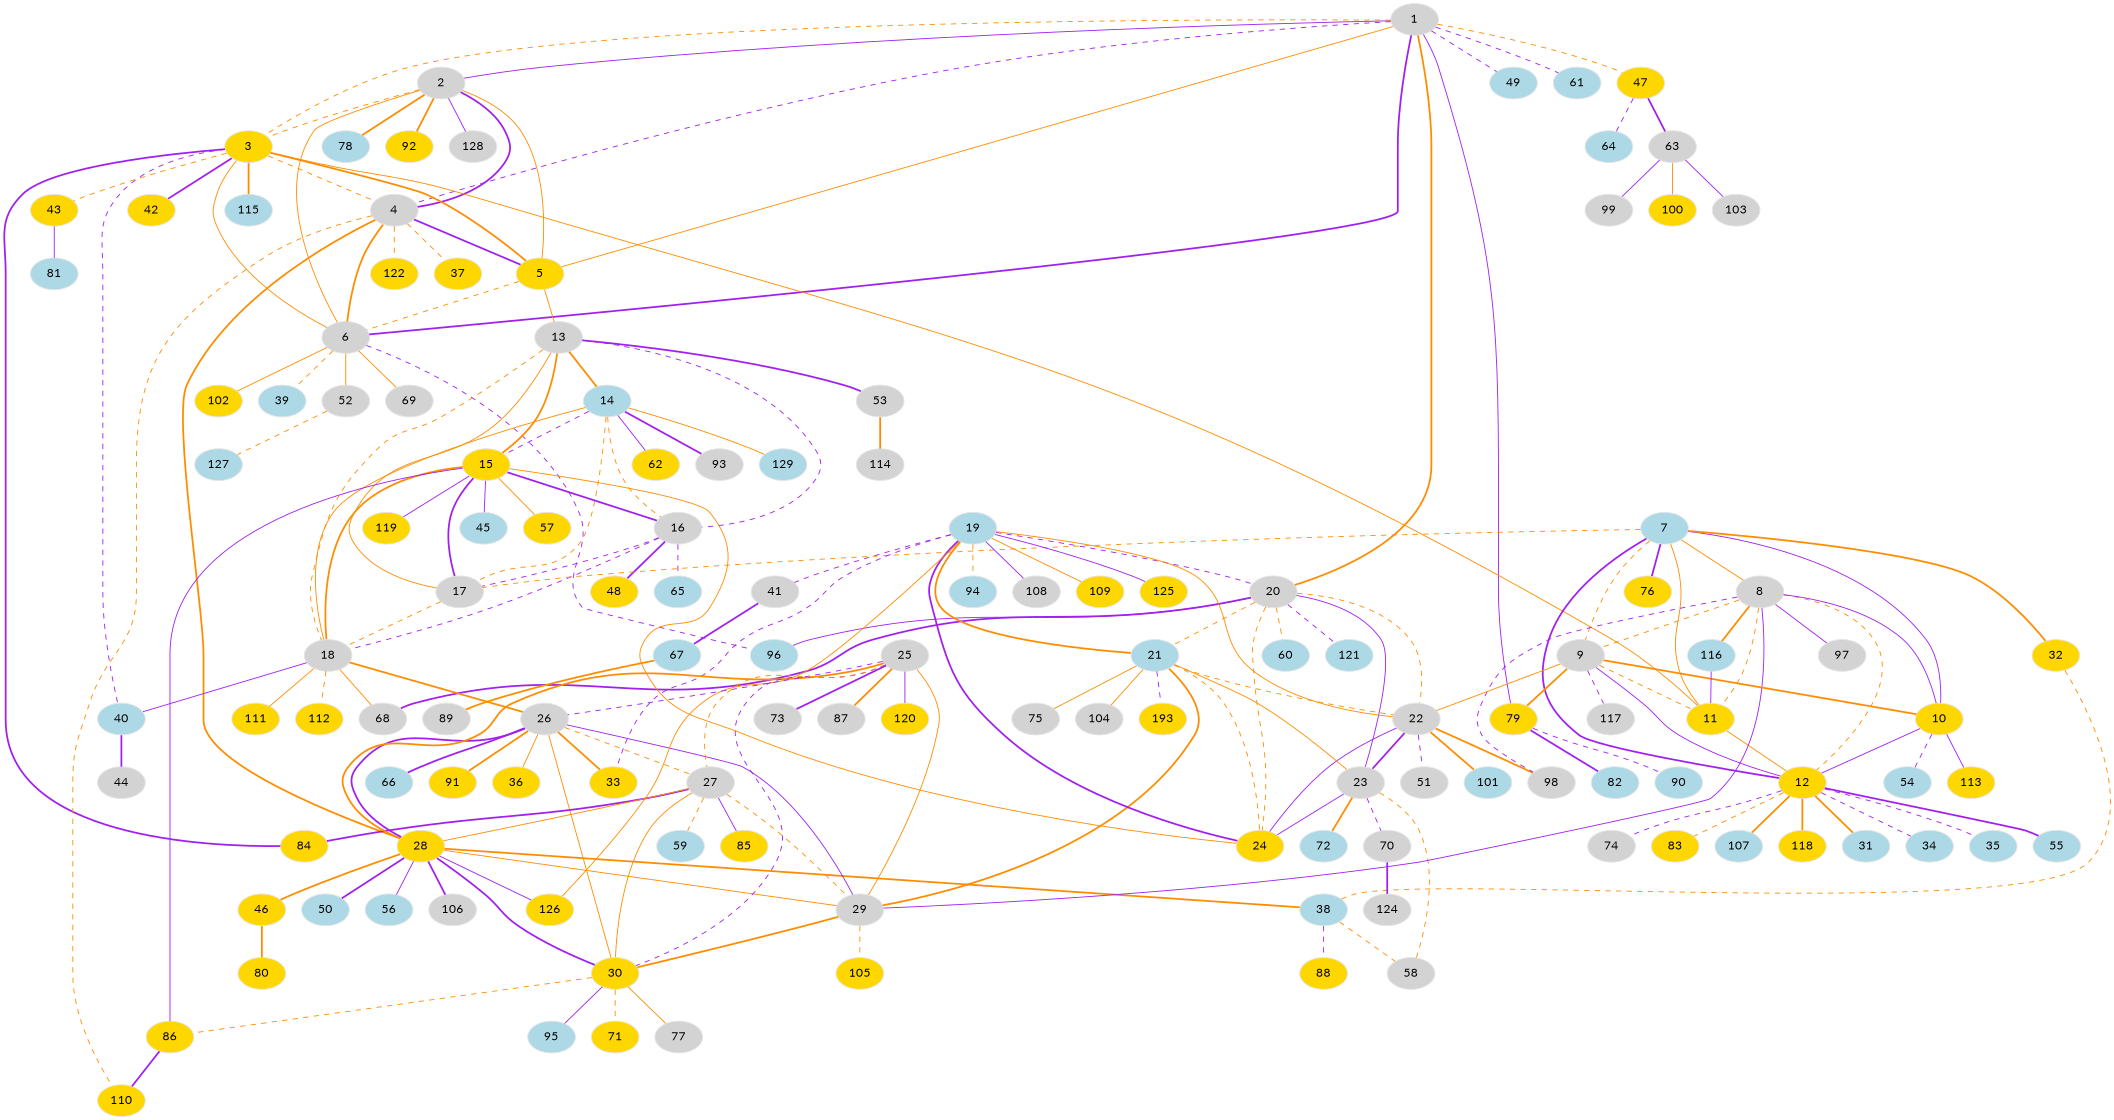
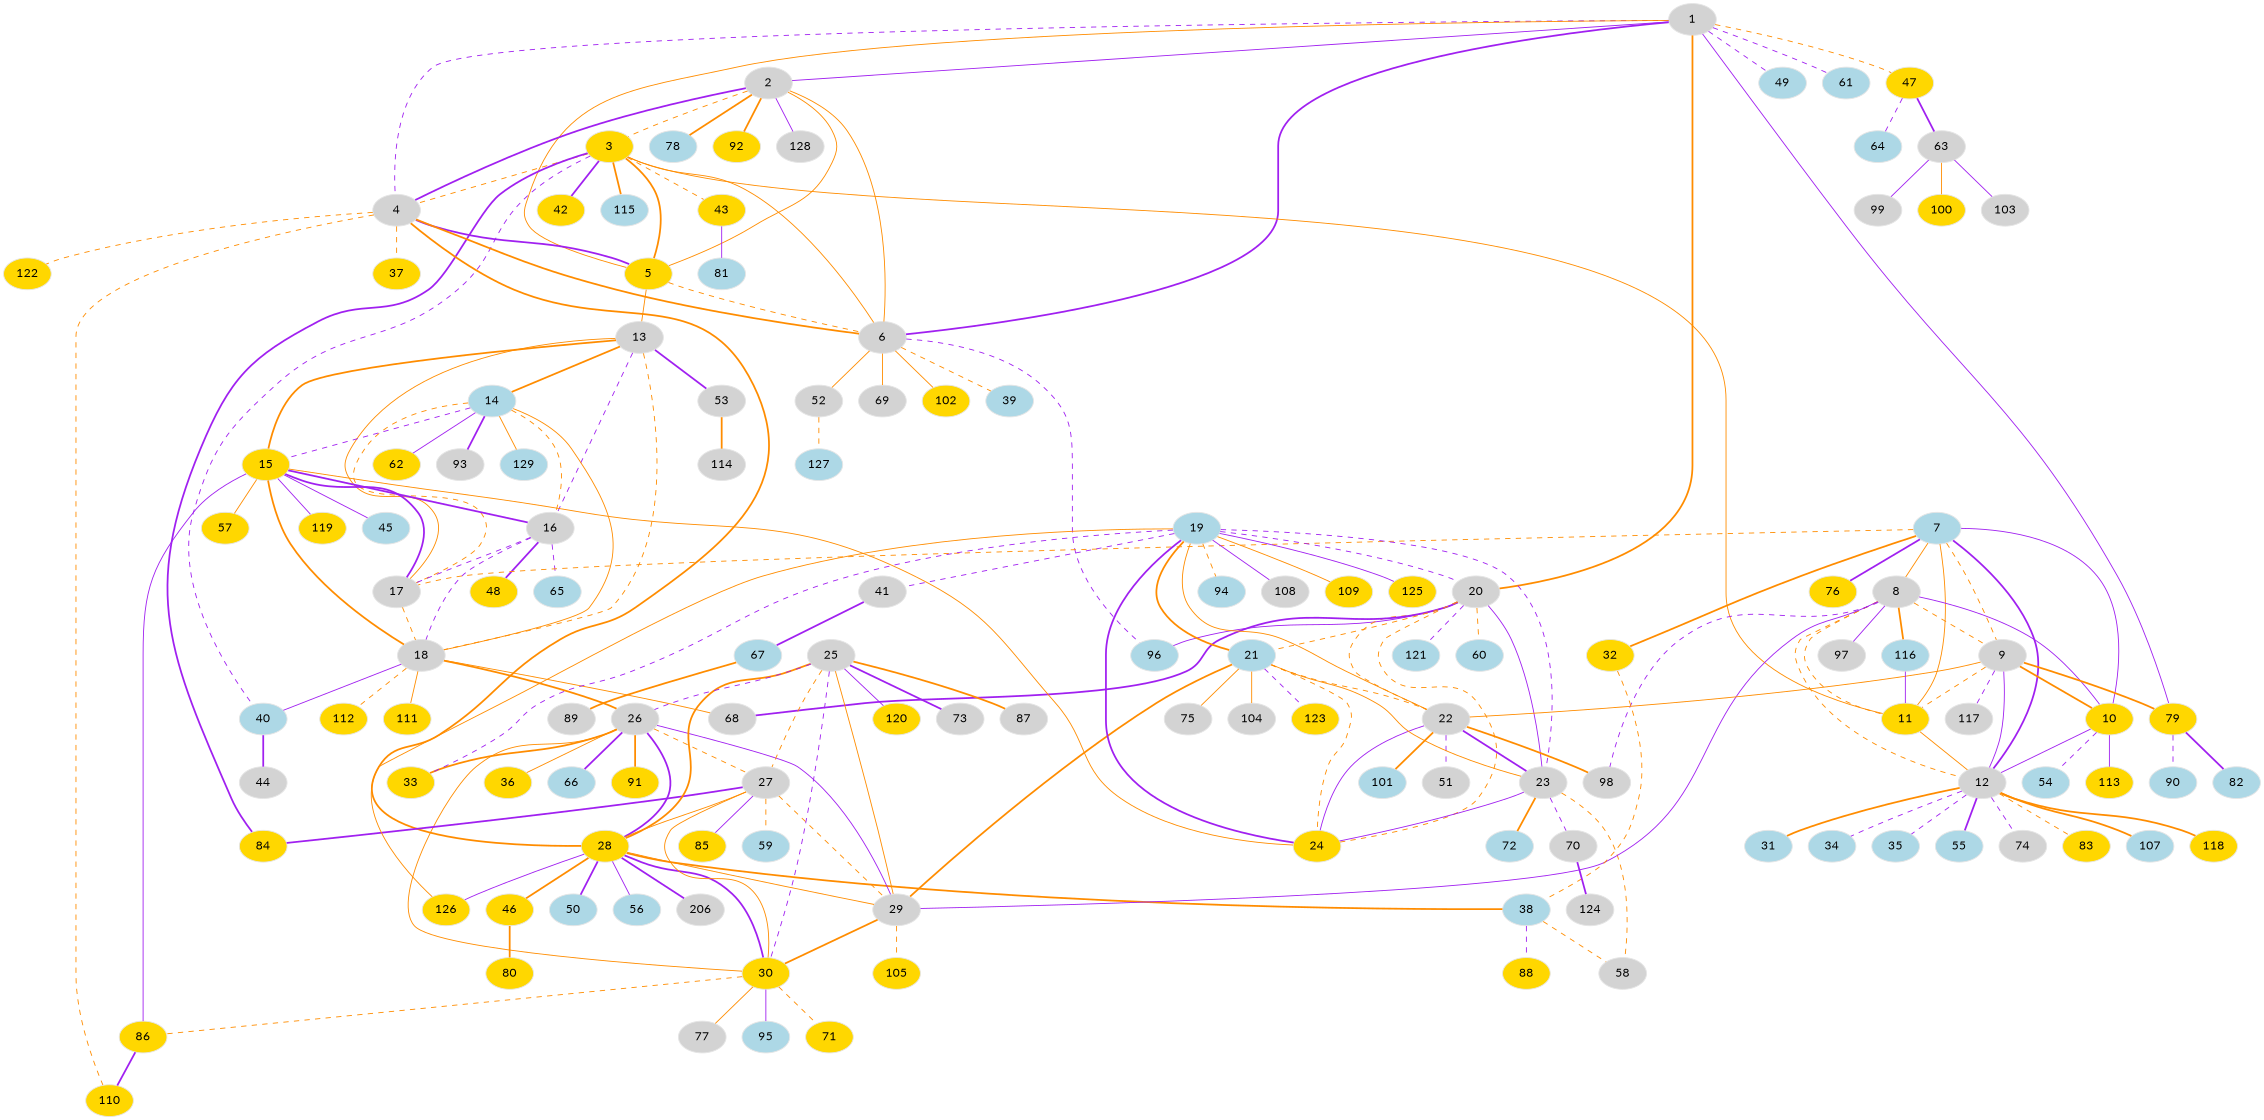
edge "1" -- "3": removed
edge "19" -- "23": added
node "193": label "193" -> "123"
node "12": fillcolor gold -> lightgrey
node "106": label "106" -> "206"
